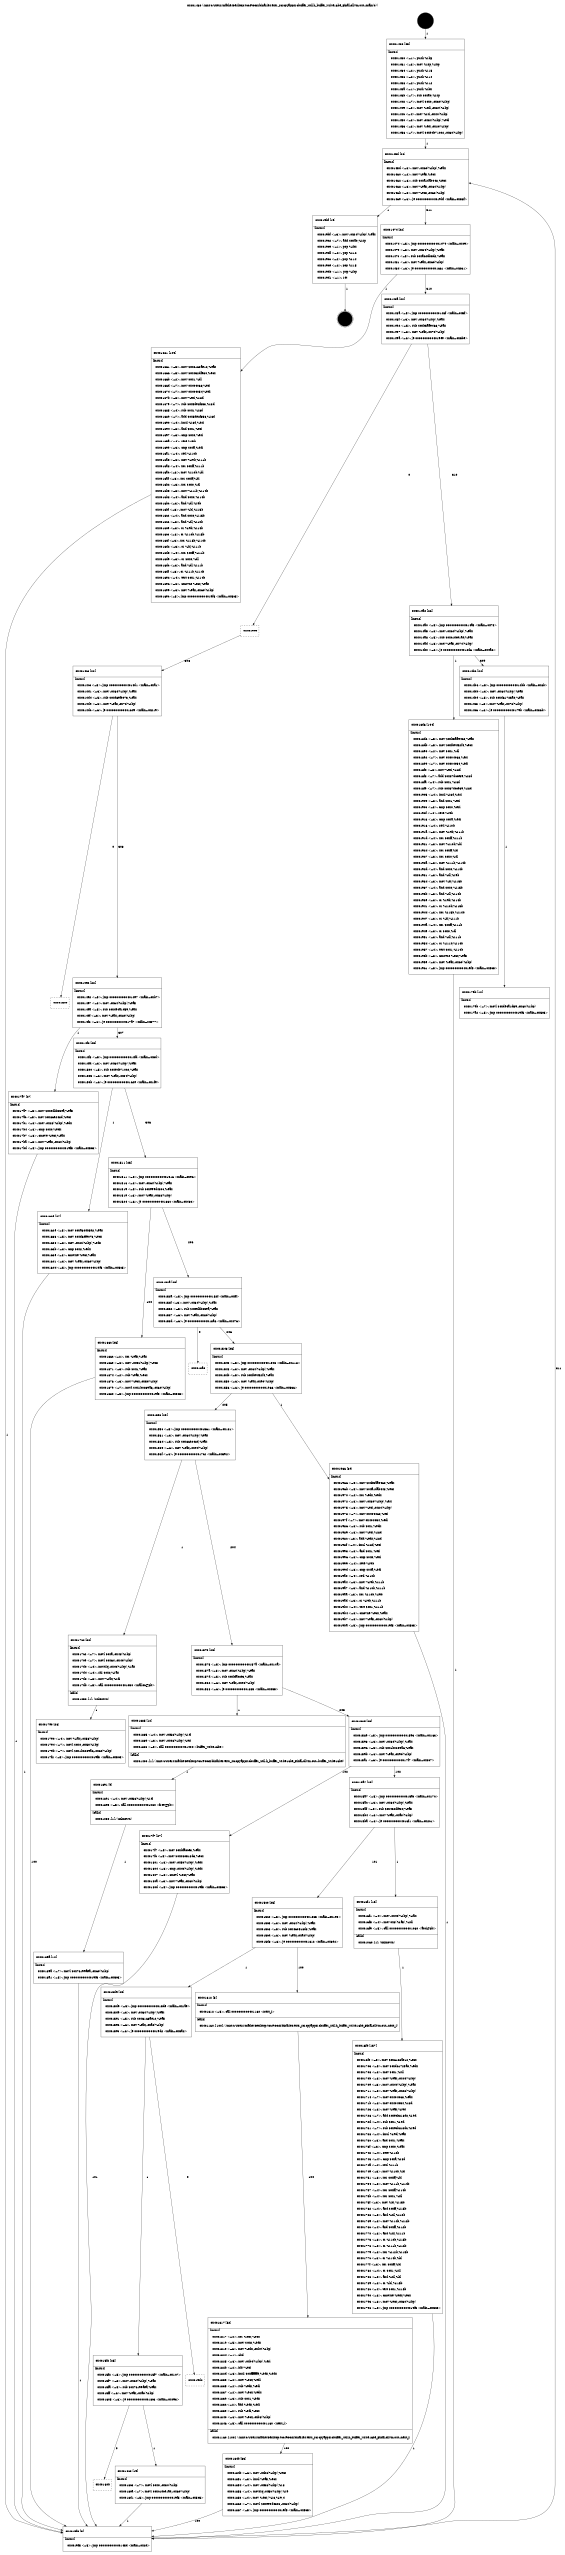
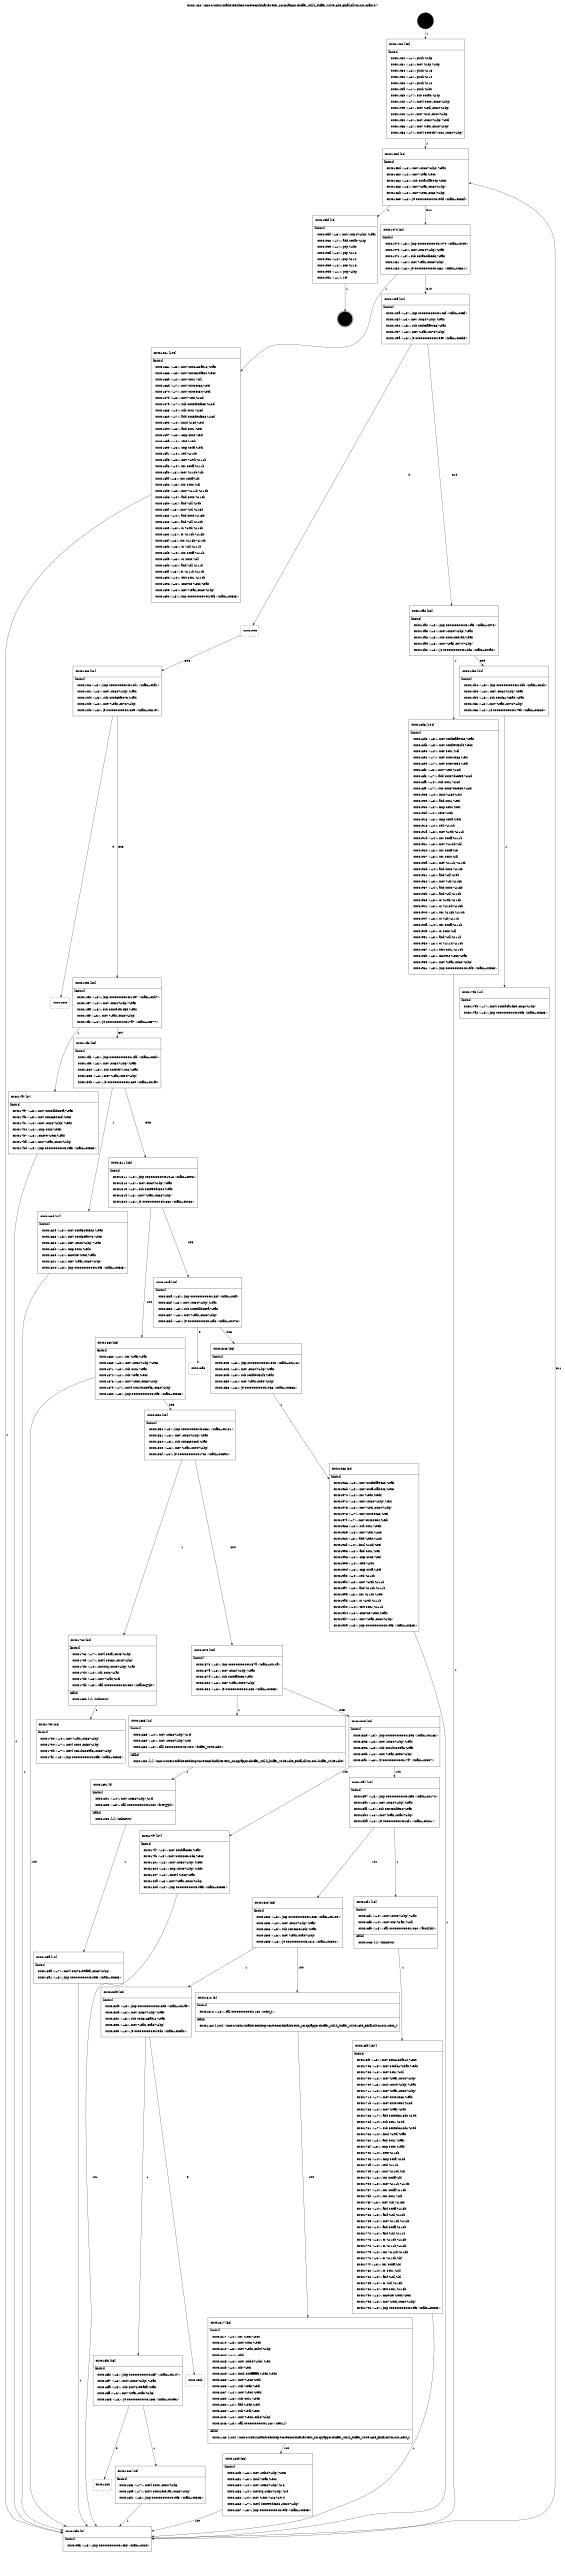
edge "0x401543 [25]" -> "0x40155c [25]": now "0x40186c [25]" -> "0x40155c [25]"
